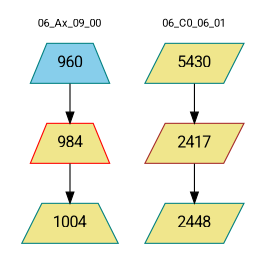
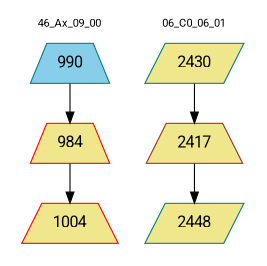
cluster "06_Ax_09_00": label "06_Ax_09_00" -> "46_Ax_09_00"
node "960": label "960" -> "990"
node "5430": label "5430" -> "2430"
node "2417": shape parallelogram -> trapezium
node "1004": color teal -> red
